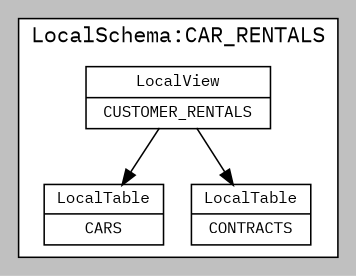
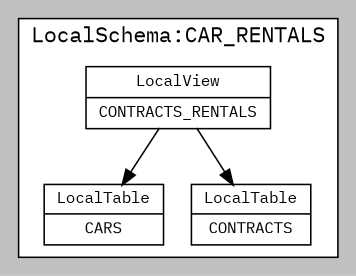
node "LocalView": text "CUSTOMER_RENTALS" -> "CONTRACTS_RENTALS"
